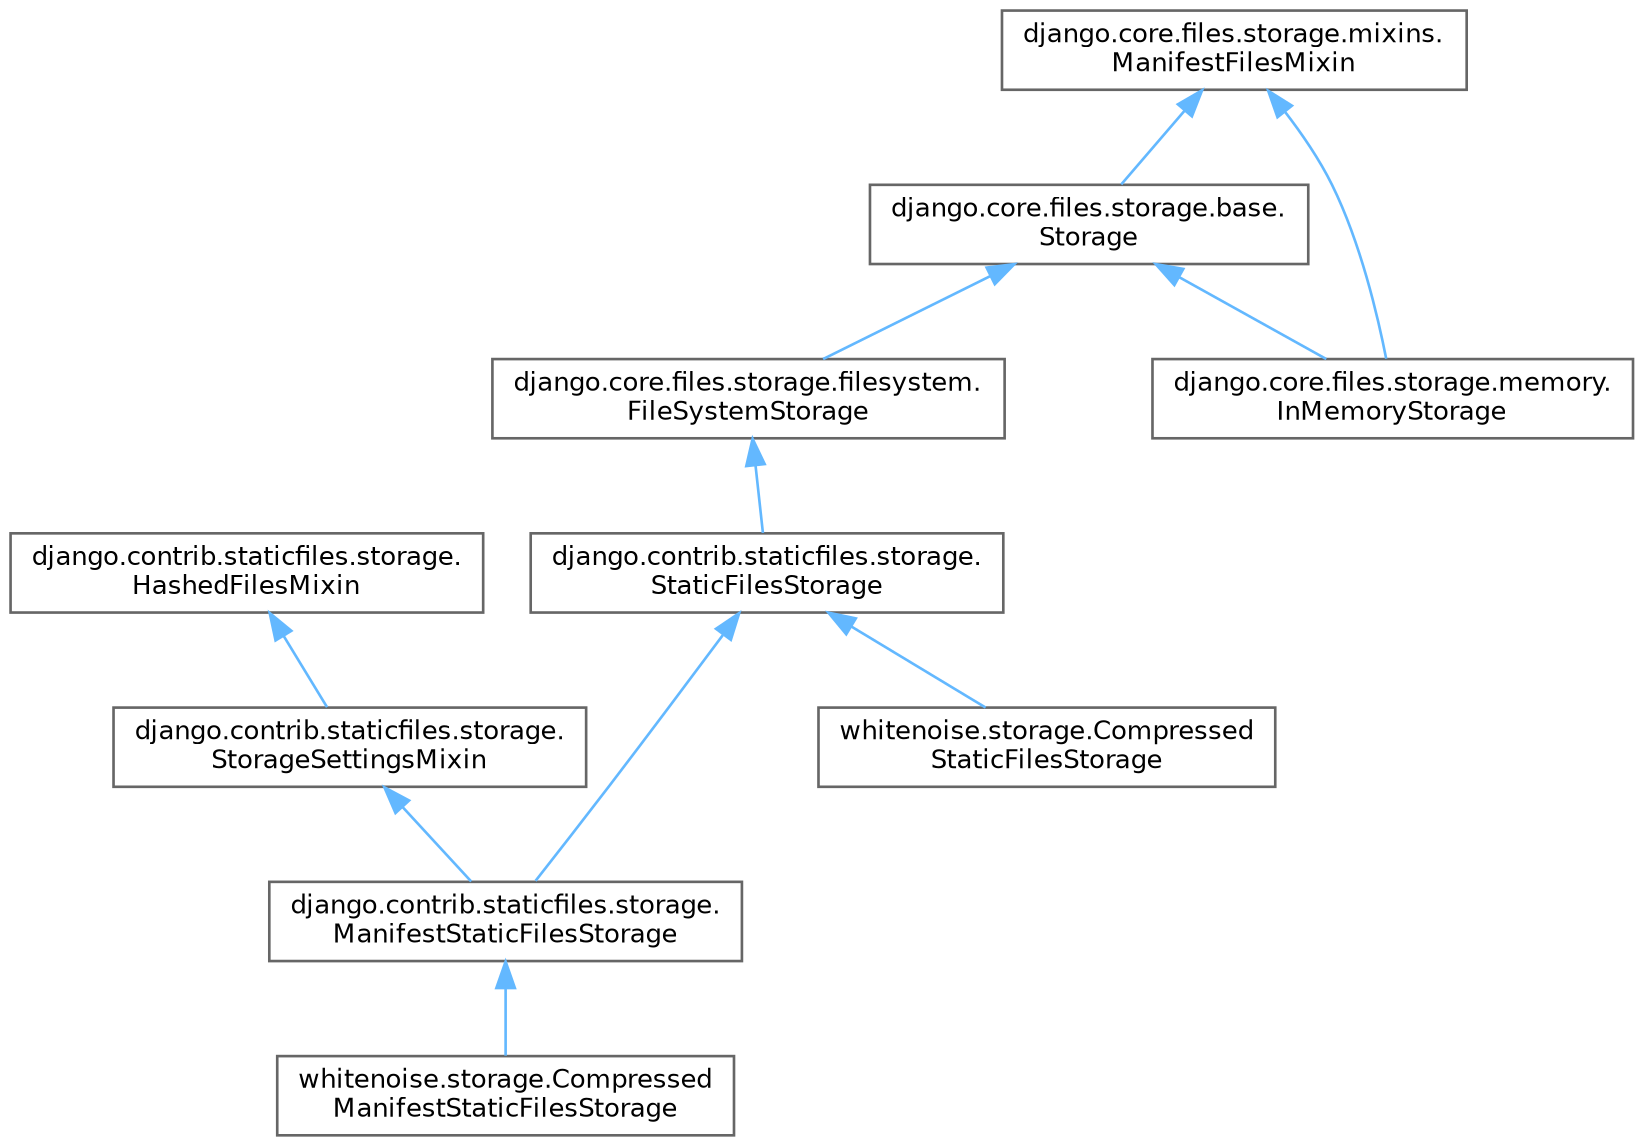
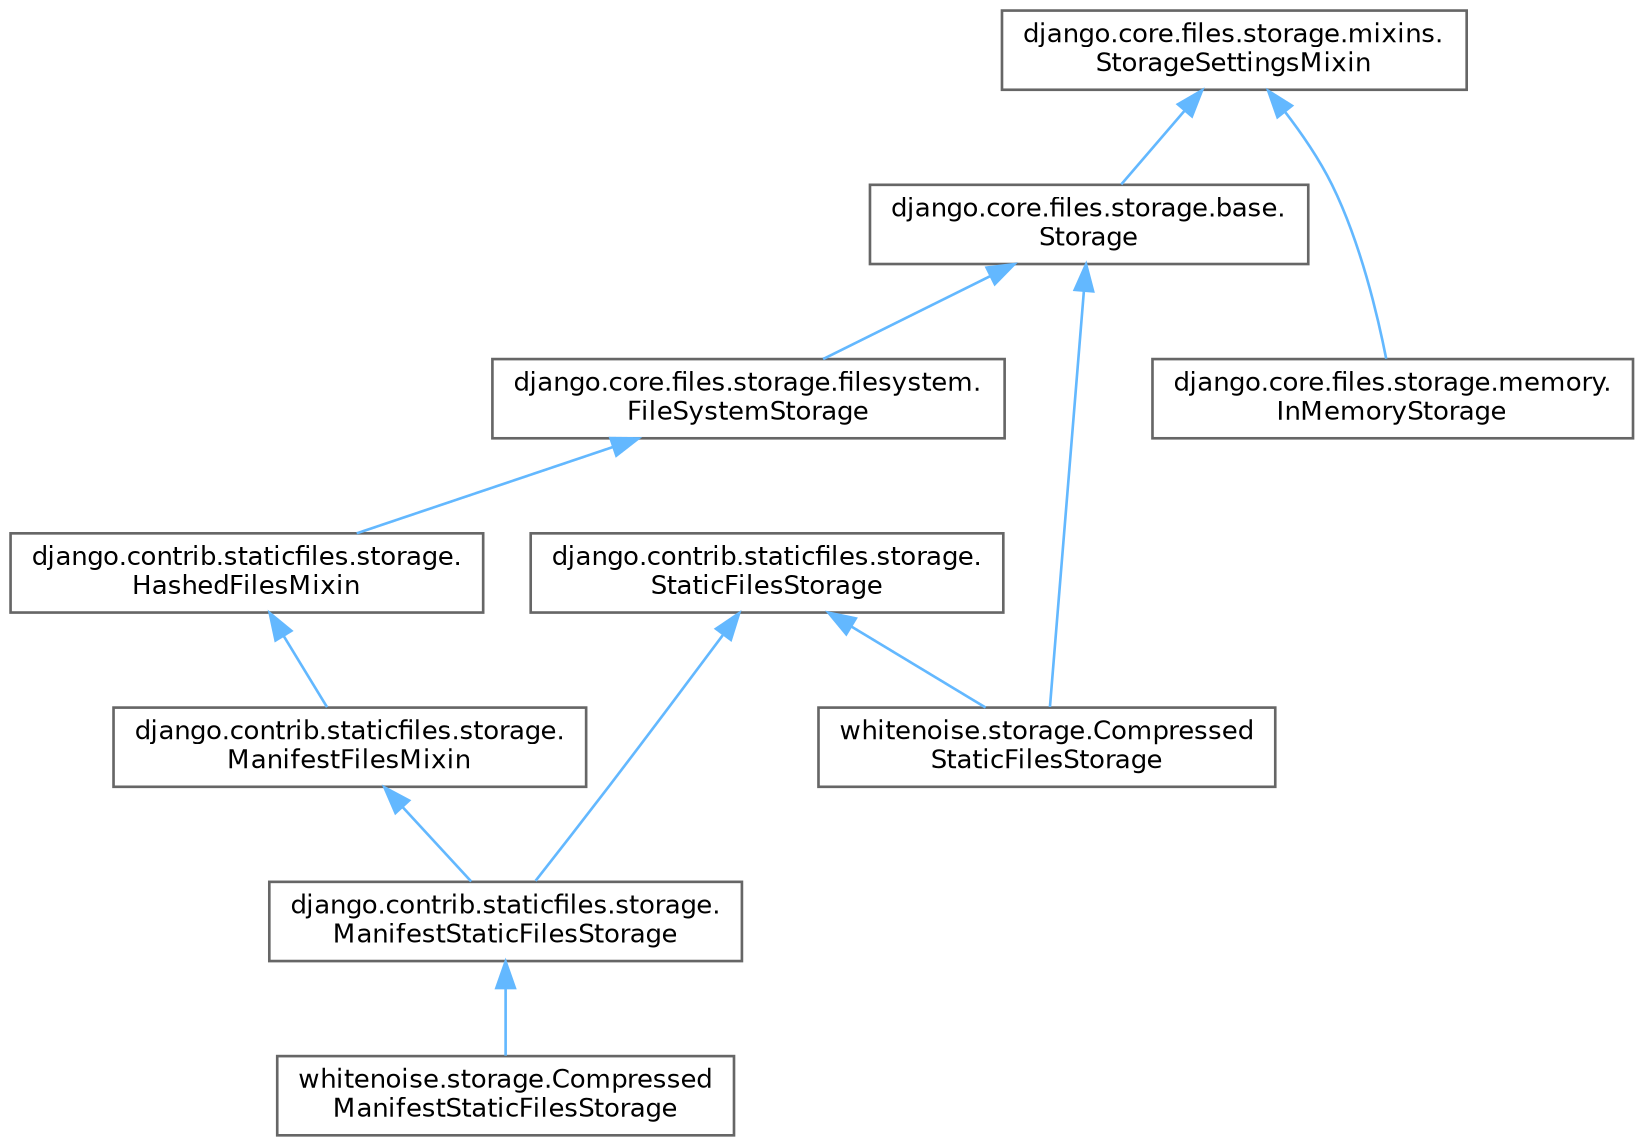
node "django.core.files.storage.mixins. ManifestFilesMixin": label "django.core.files.storage.mixins. ManifestFilesMixin" -> "django.core.files.storage.mixins. StorageSettingsMixin"
edge "django.core.files.storage.memory. InMemoryStorage" -> "django.core.files.storage.base. Storage": now "whitenoise.storage.Compressed StaticFilesStorage" -> "django.core.files.storage.base. Storage"
edge "django.contrib.staticfiles.storage. StaticFilesStorage" -> "django.core.files.storage.filesystem. FileSystemStorage": now "django.contrib.staticfiles.storage. HashedFilesMixin" -> "django.core.files.storage.filesystem. FileSystemStorage"
node "django.contrib.staticfiles.storage. StorageSettingsMixin": label "django.contrib.staticfiles.storage. StorageSettingsMixin" -> "django.contrib.staticfiles.storage. ManifestFilesMixin"
